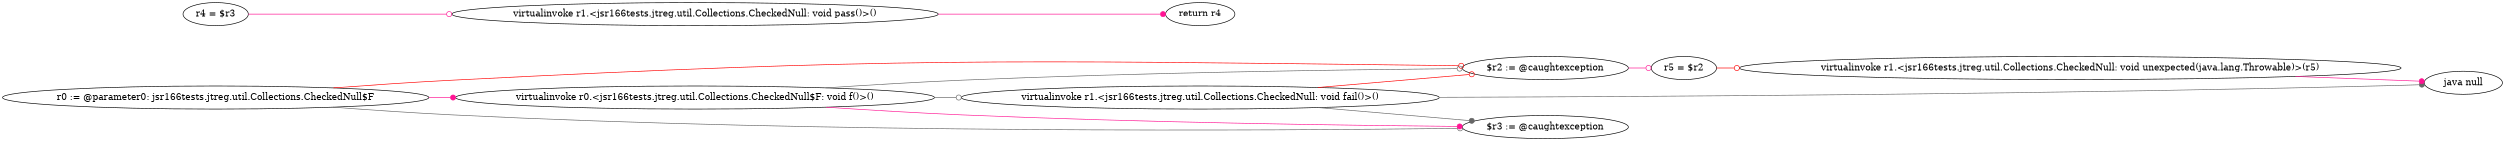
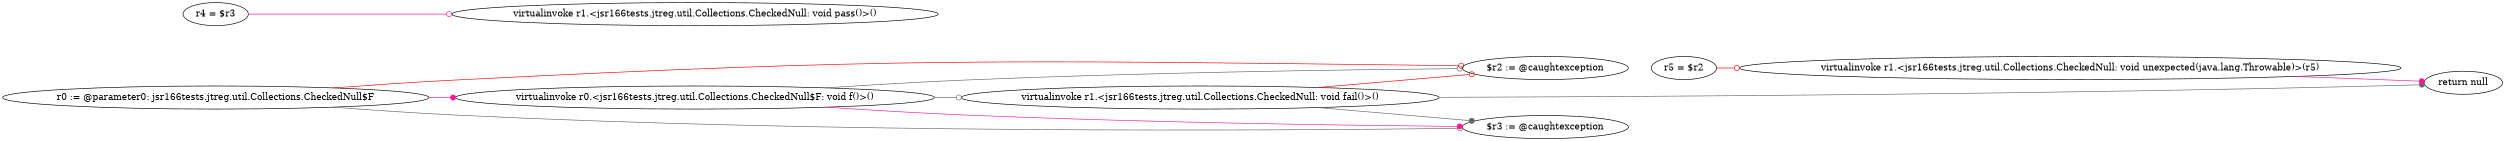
node "return r4": removed
edge "$r2 := @caughtexception" -> "r5 = $r2": removed
node "java null": label "java null" -> "return null"
